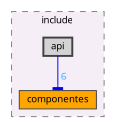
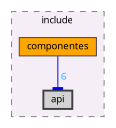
edge "api" -> "componentes": reversed
